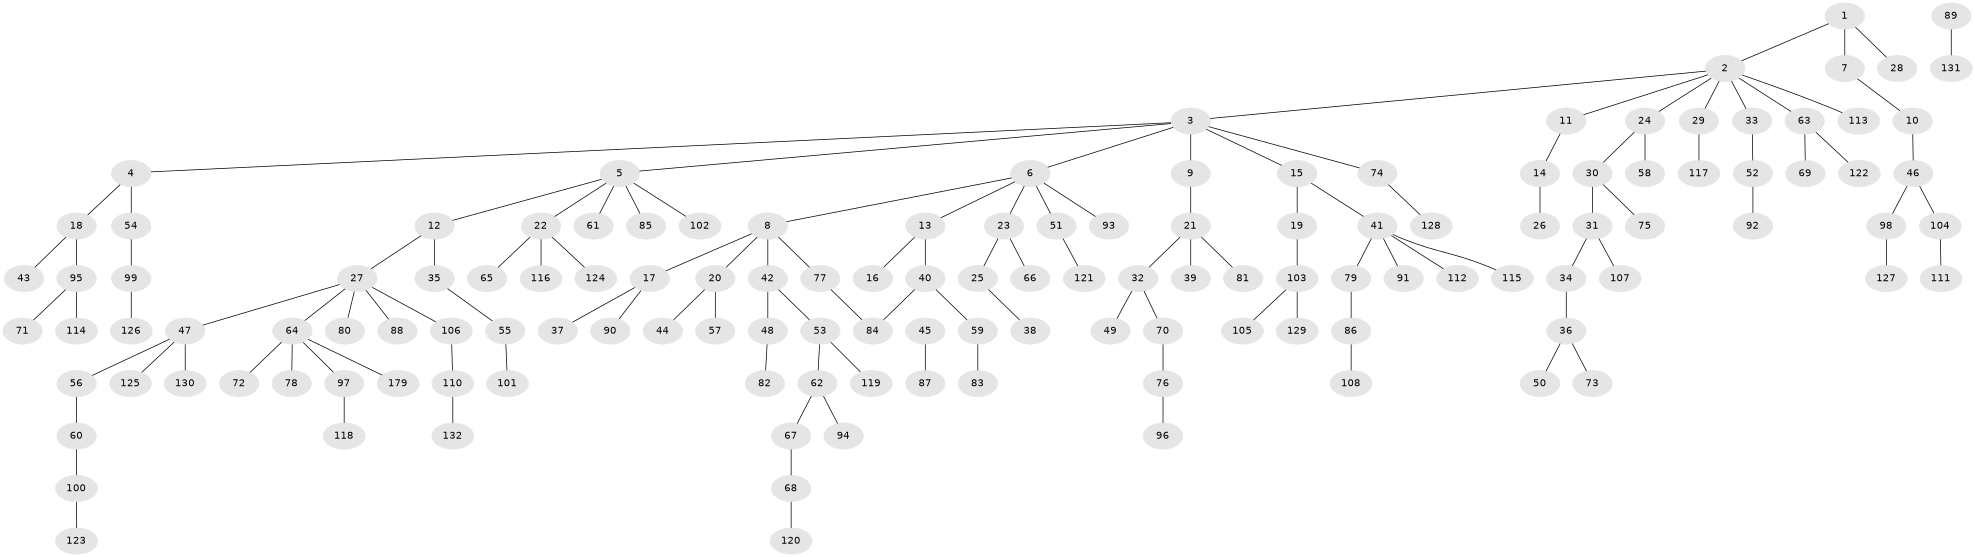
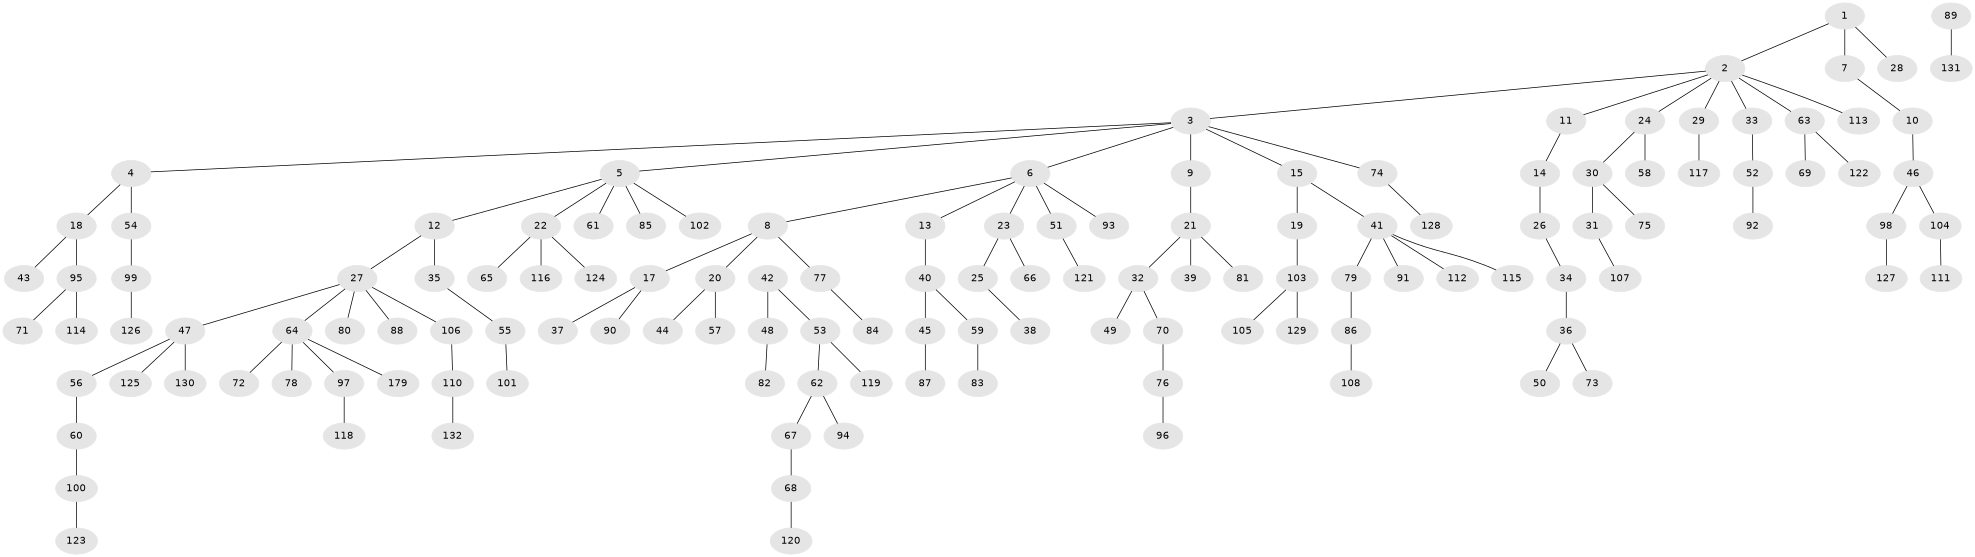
edge "8" -- "42": removed
edge "31" -- "34": now "26" -- "34"
node "16": removed
edge "40" -- "84": now "40" -- "45"
